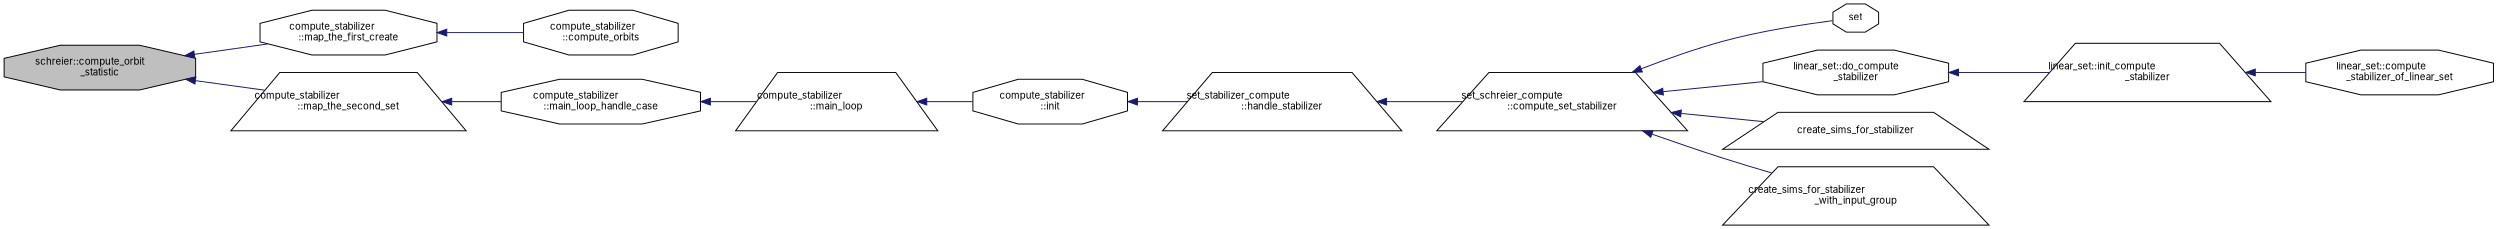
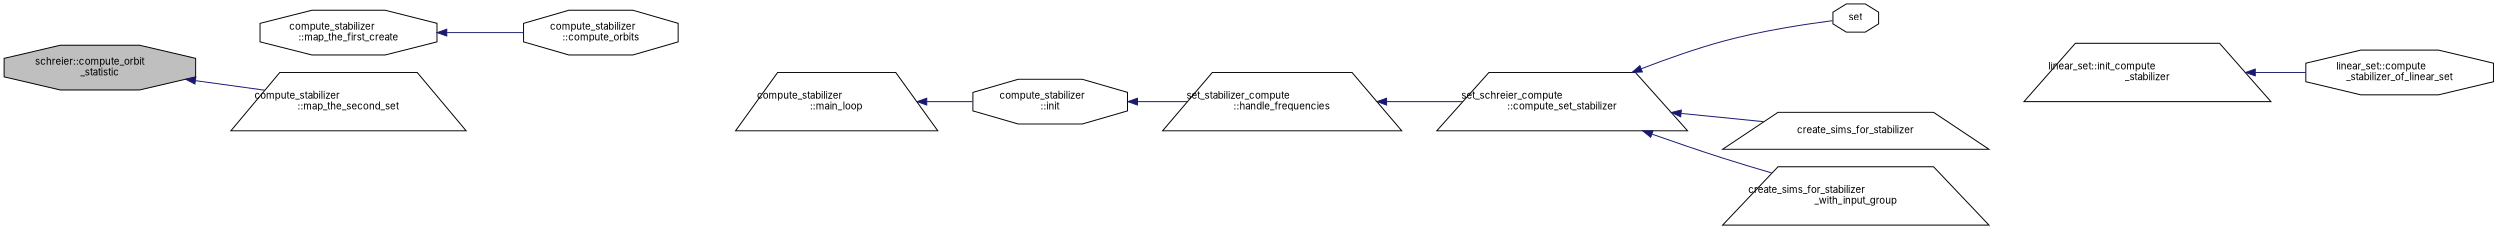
edge "compute_stabilizer ::map_the_first_create" -> "schreier::compute_orbit _statistic": removed
node "linear_set::do_compute _stabilizer": removed
node "compute_stabilizer ::main_loop_handle_case": removed
node "set_stabilizer_compute ::handle_stabilizer": label "set_stabilizer_compute ::handle_stabilizer" -> "set_stabilizer_compute ::handle_frequencies"
